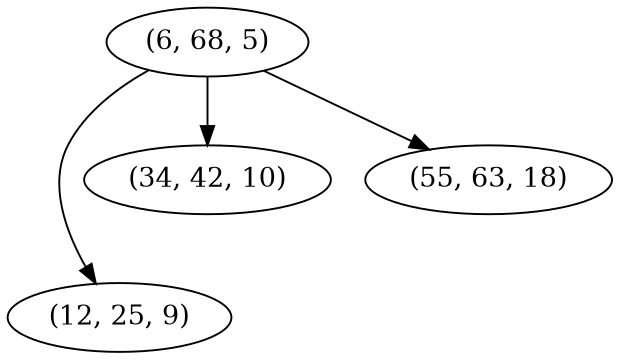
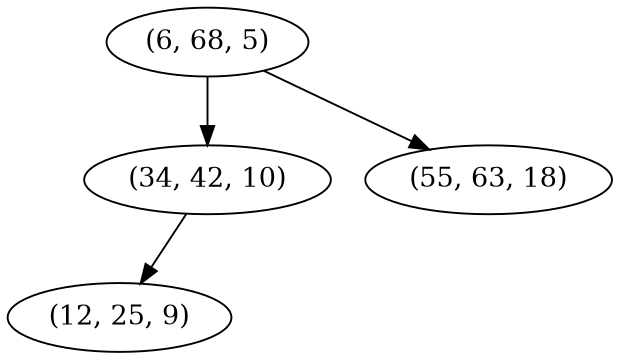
edge "(6, 68, 5)" -> "(12, 25, 9)": now "(34, 42, 10)" -> "(12, 25, 9)"
